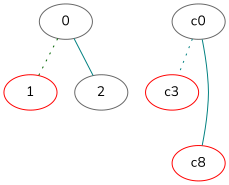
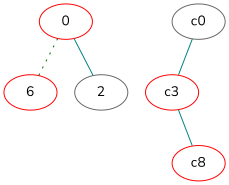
node "0": color gray40 -> red
edge "c0" -- "c3": style dotted -> solid
node "1": label "1" -> "6"
edge "c0" -- "c8": now "c3" -- "c8"
